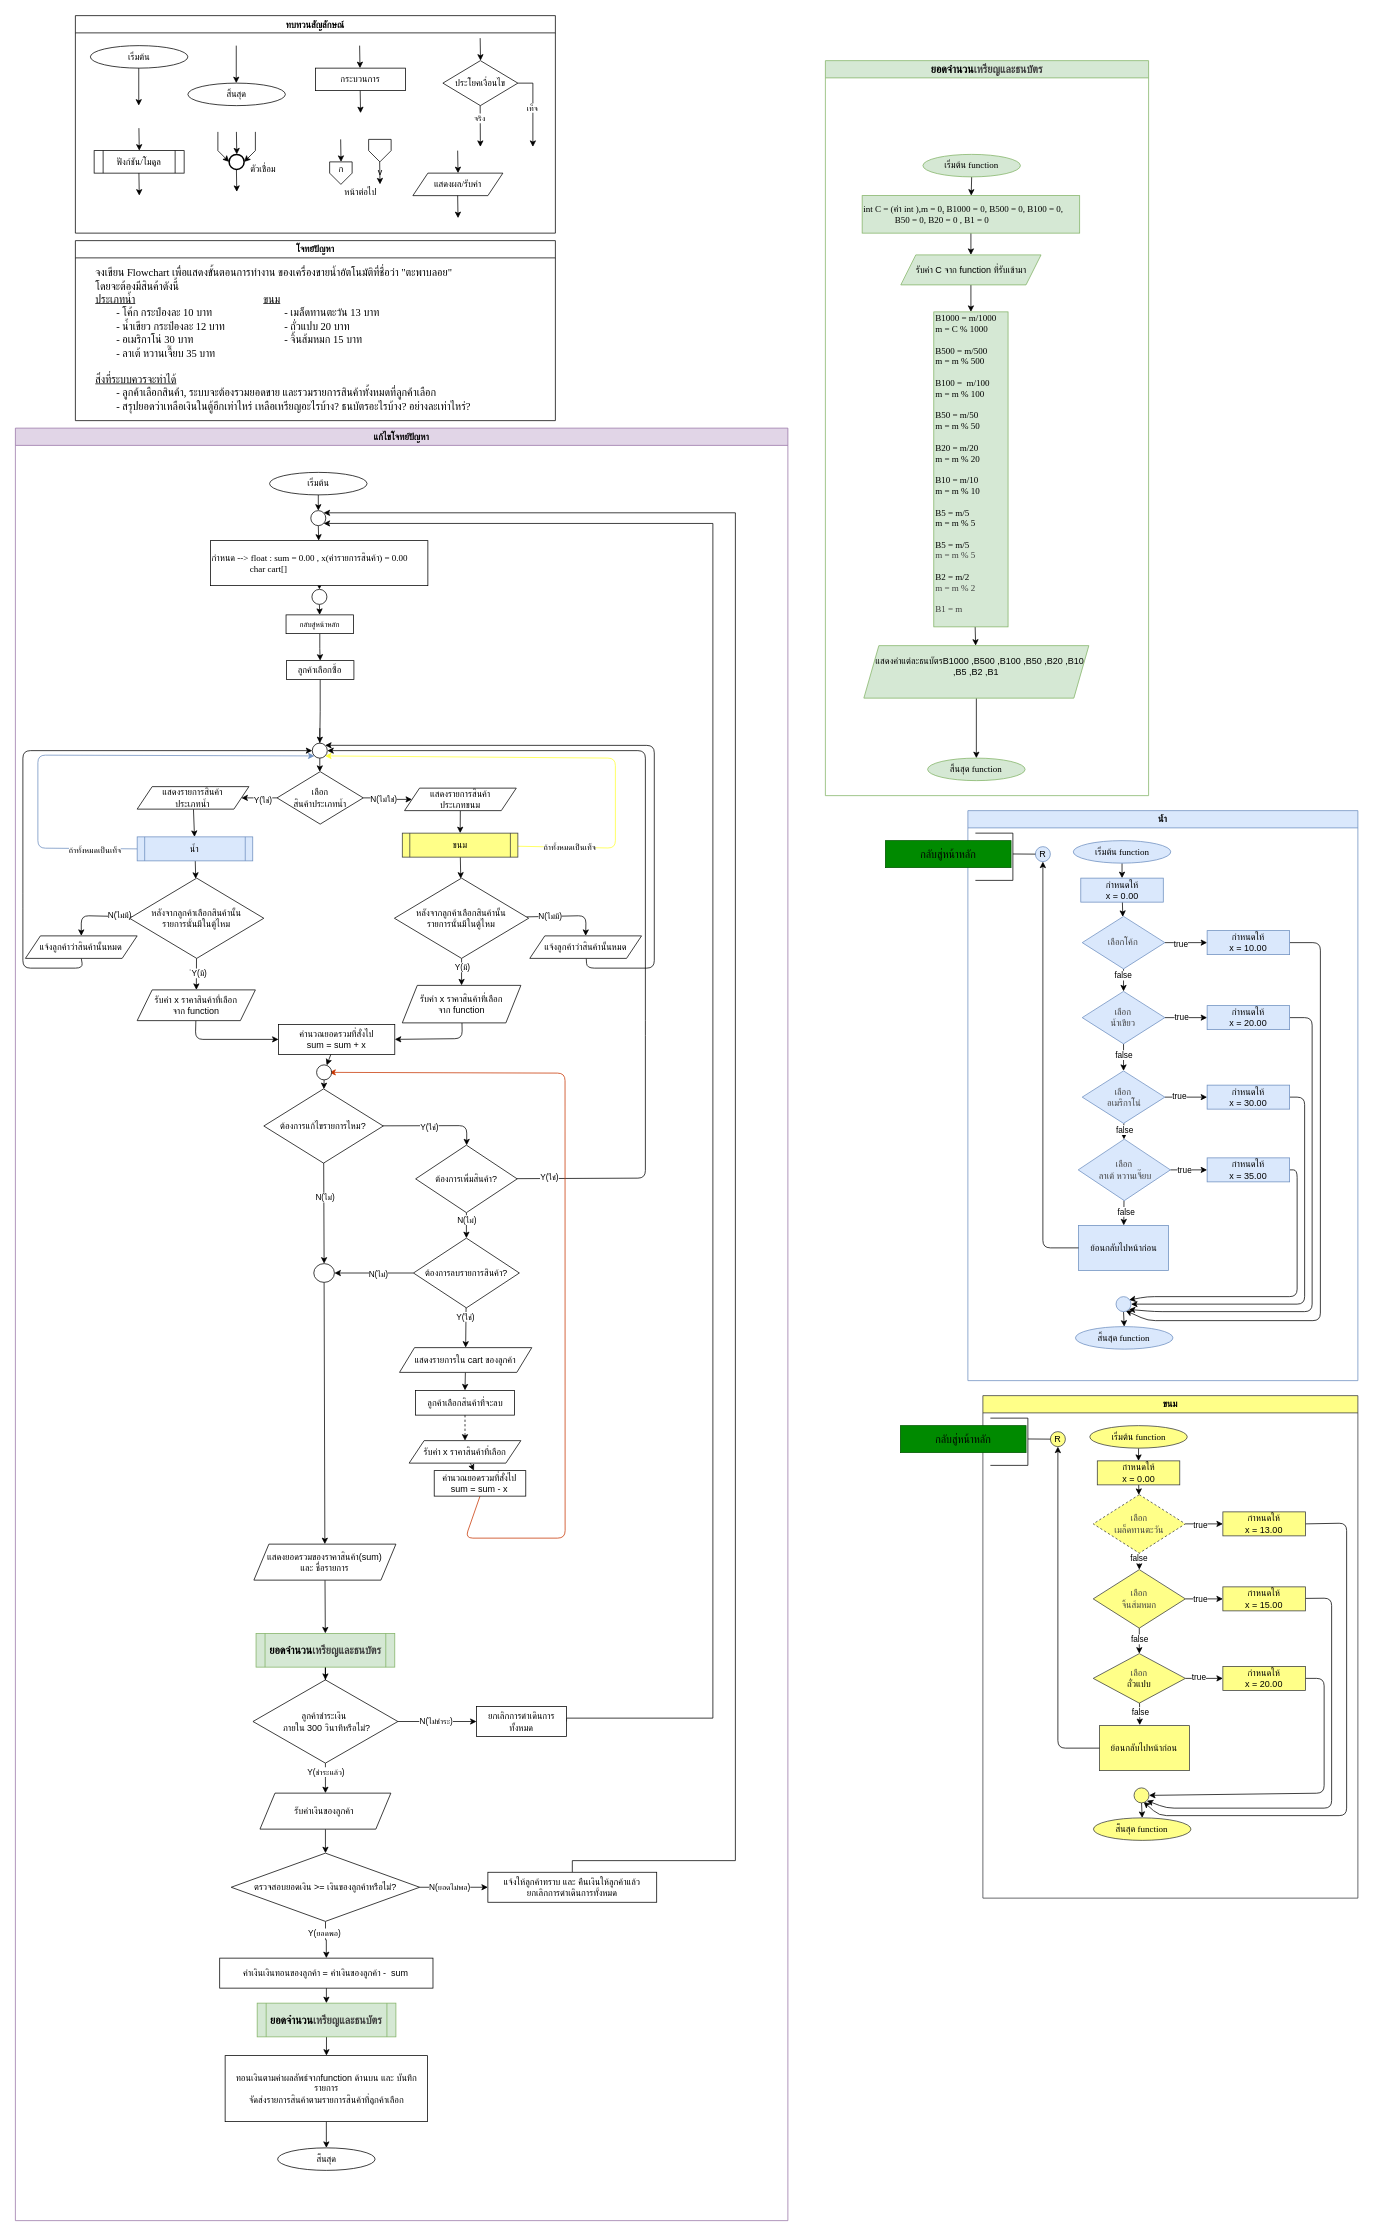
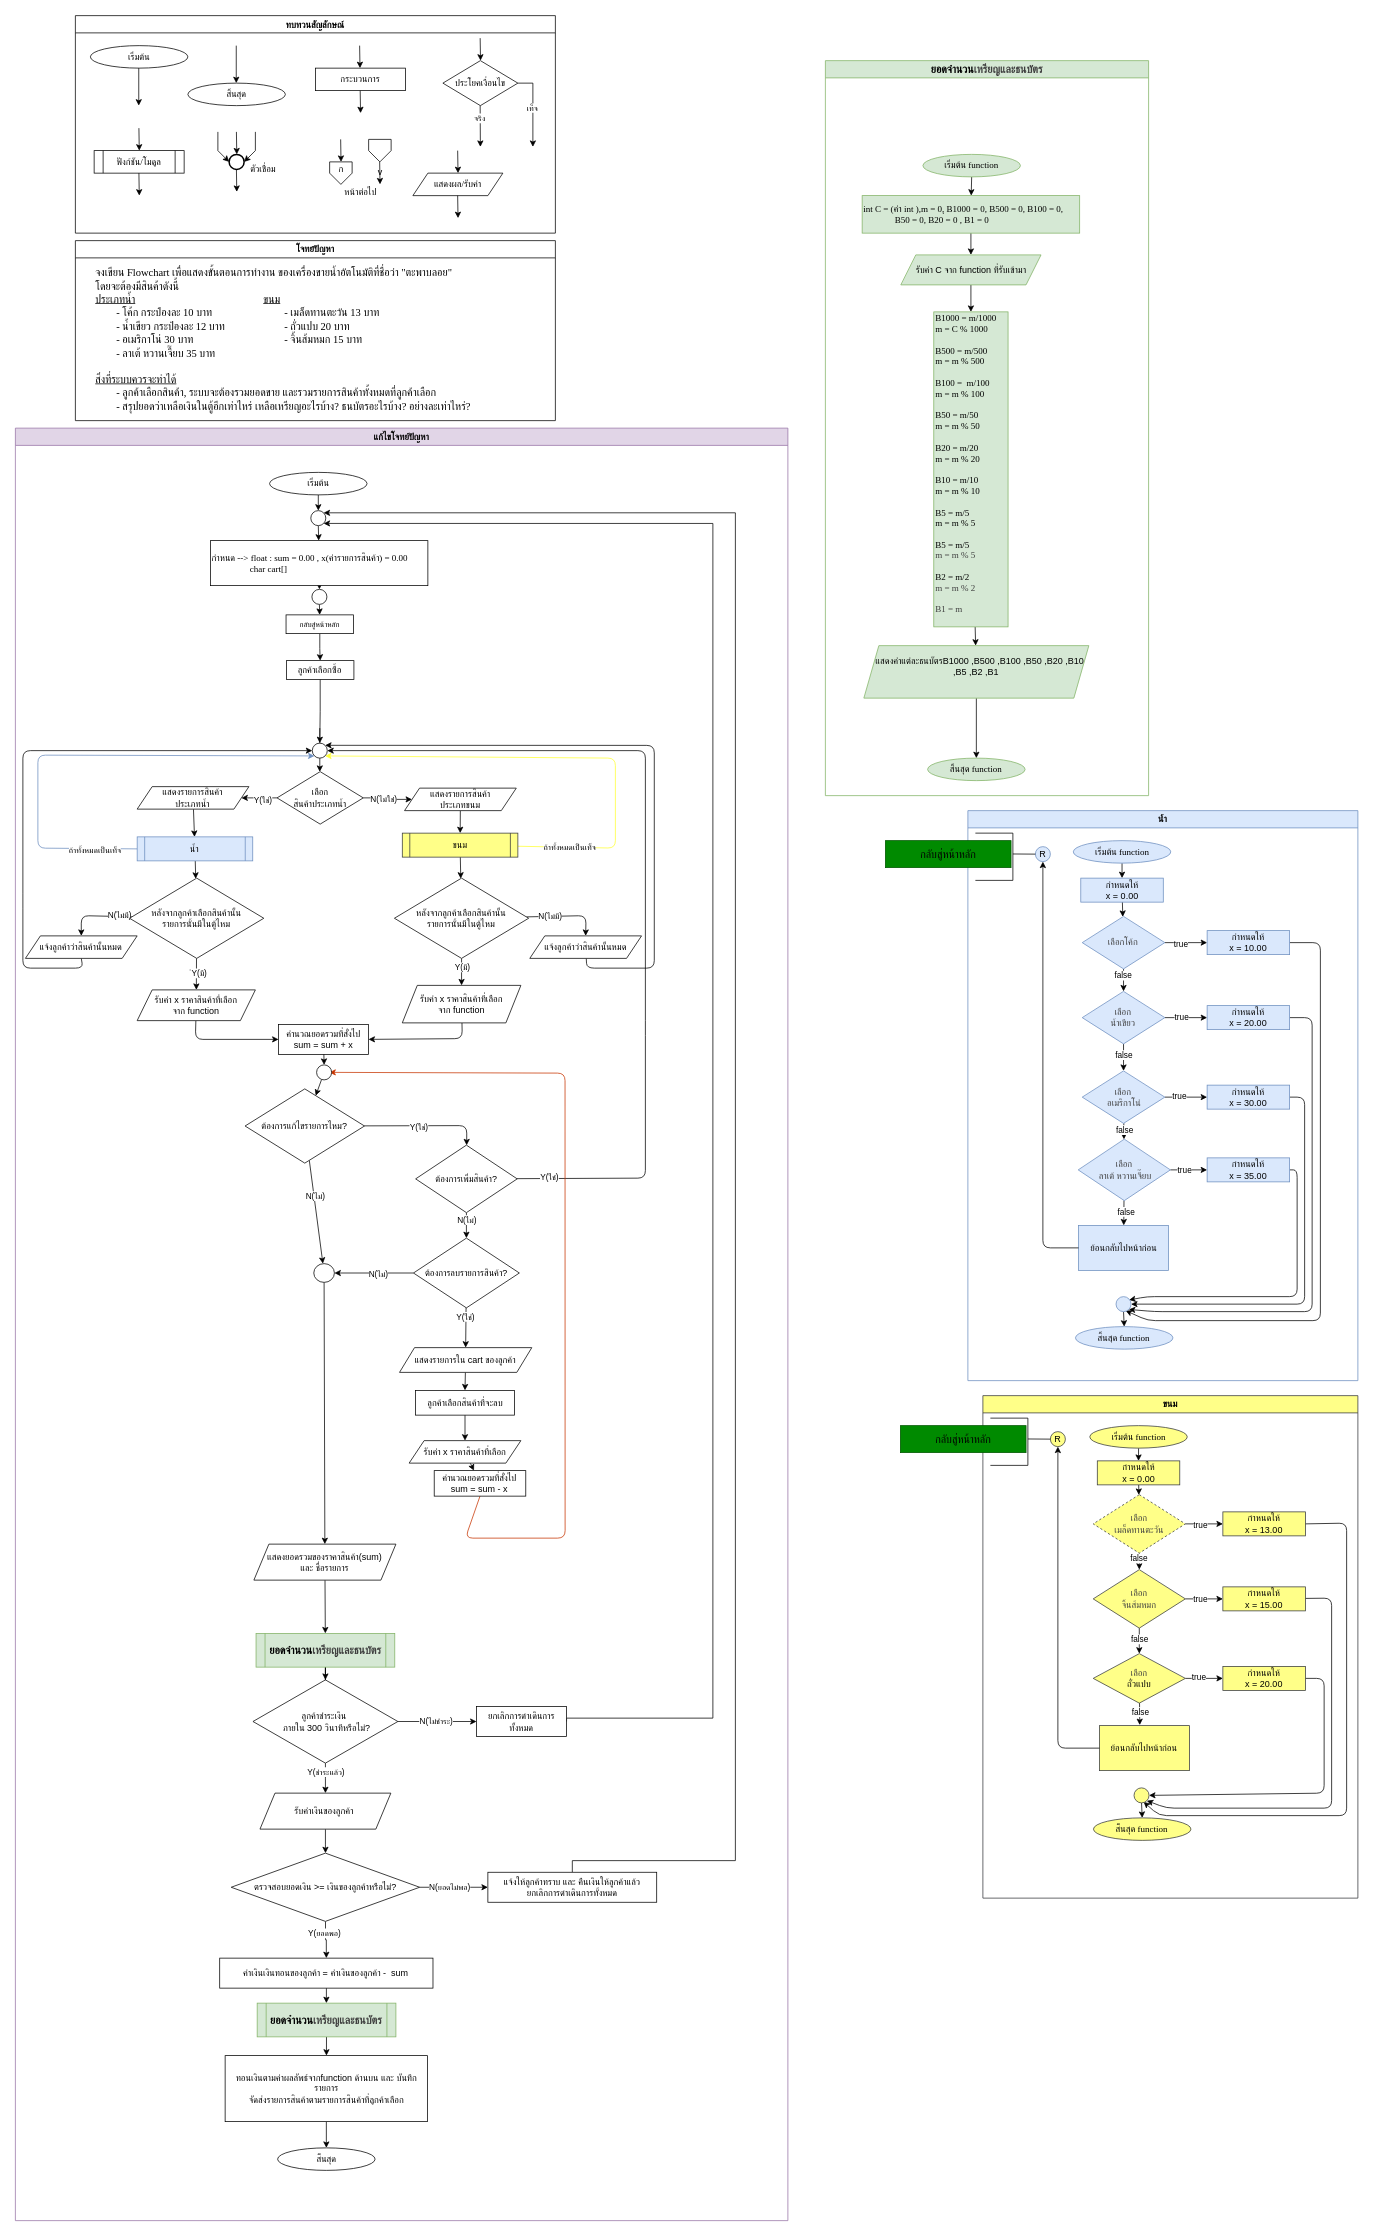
node "คำนวณยอดรวมที่สั่งไป sum = sum + x": size 116x30 -> 90x30
node "ต้องการแก้ไขรายการไหม?": moved (324, 1126) -> (305, 1126)
edge "ลูกค้าเลือกสินค้าที่จะลบ" -> "รับค่า x ราคาสินค้าที่เลือก": style dashed -> solid
